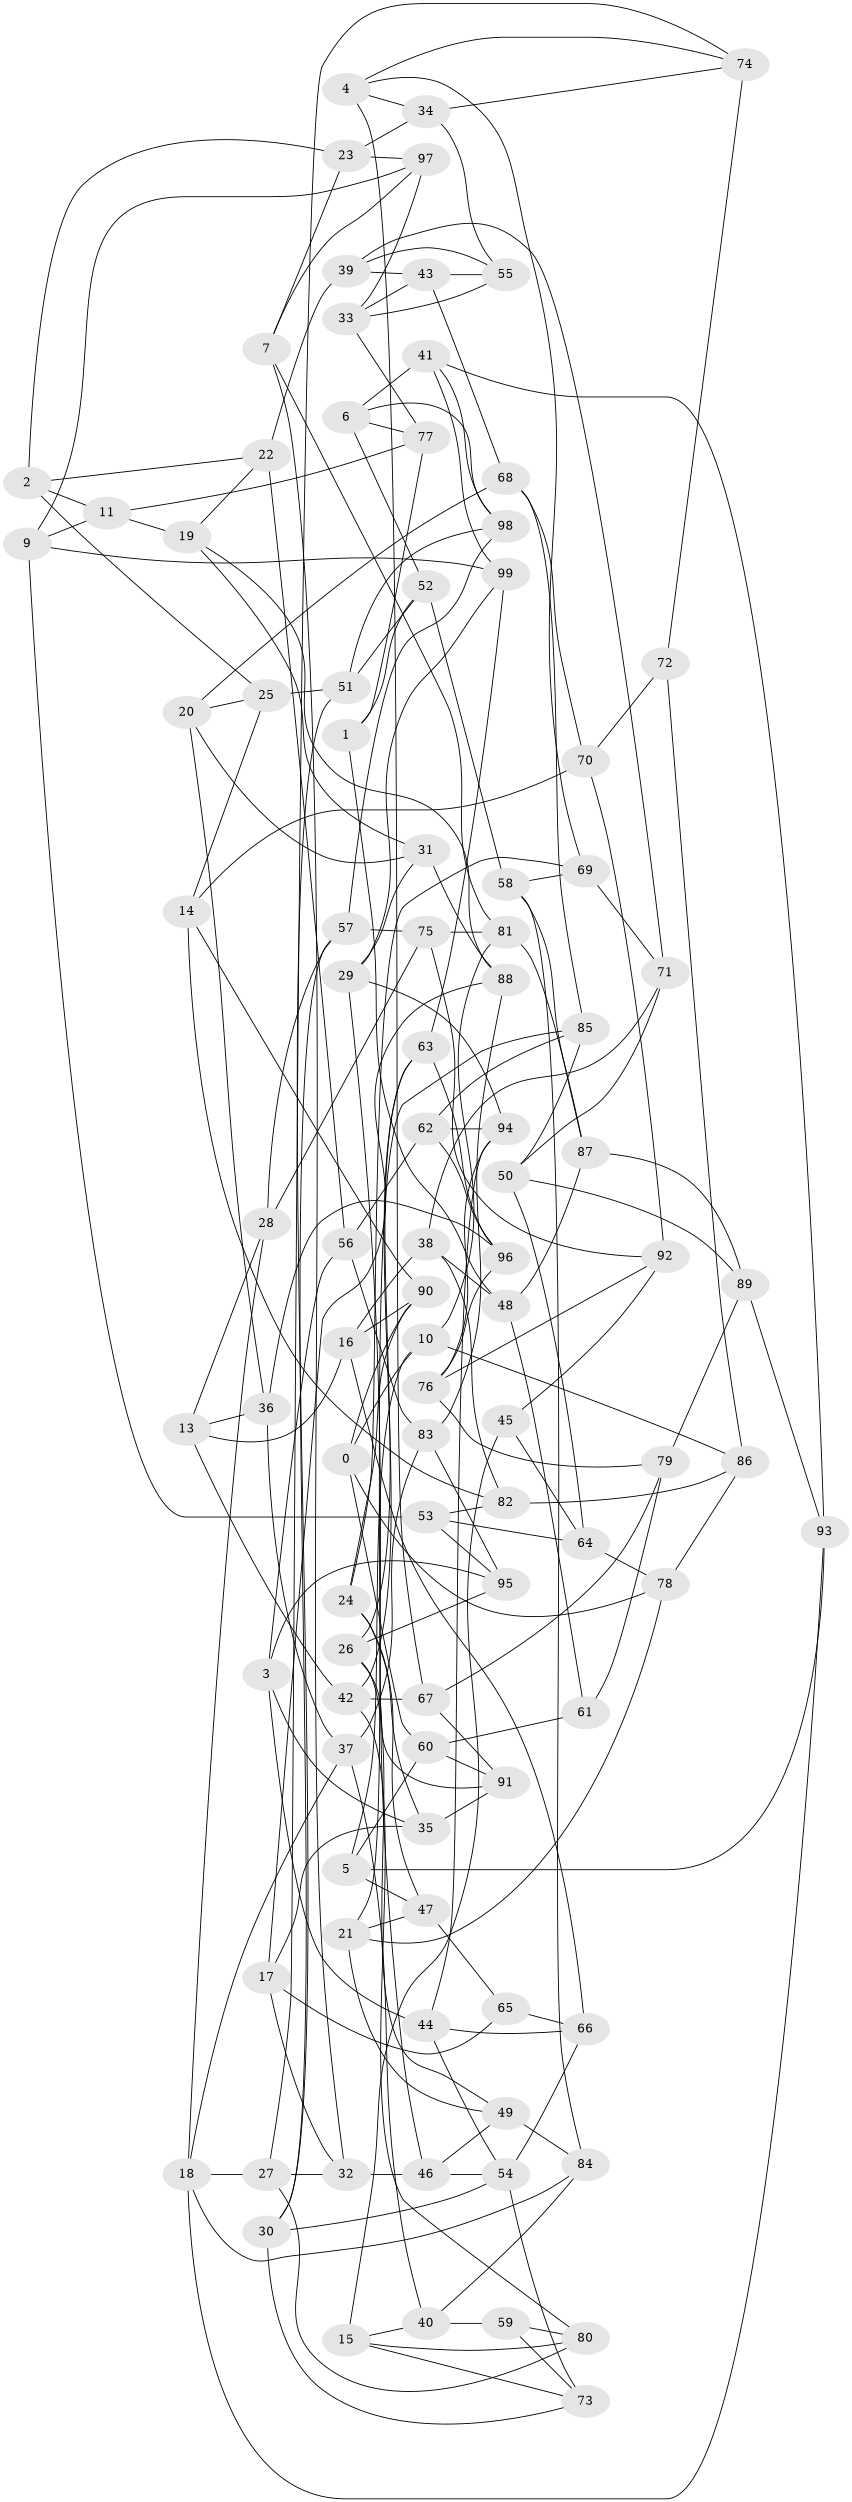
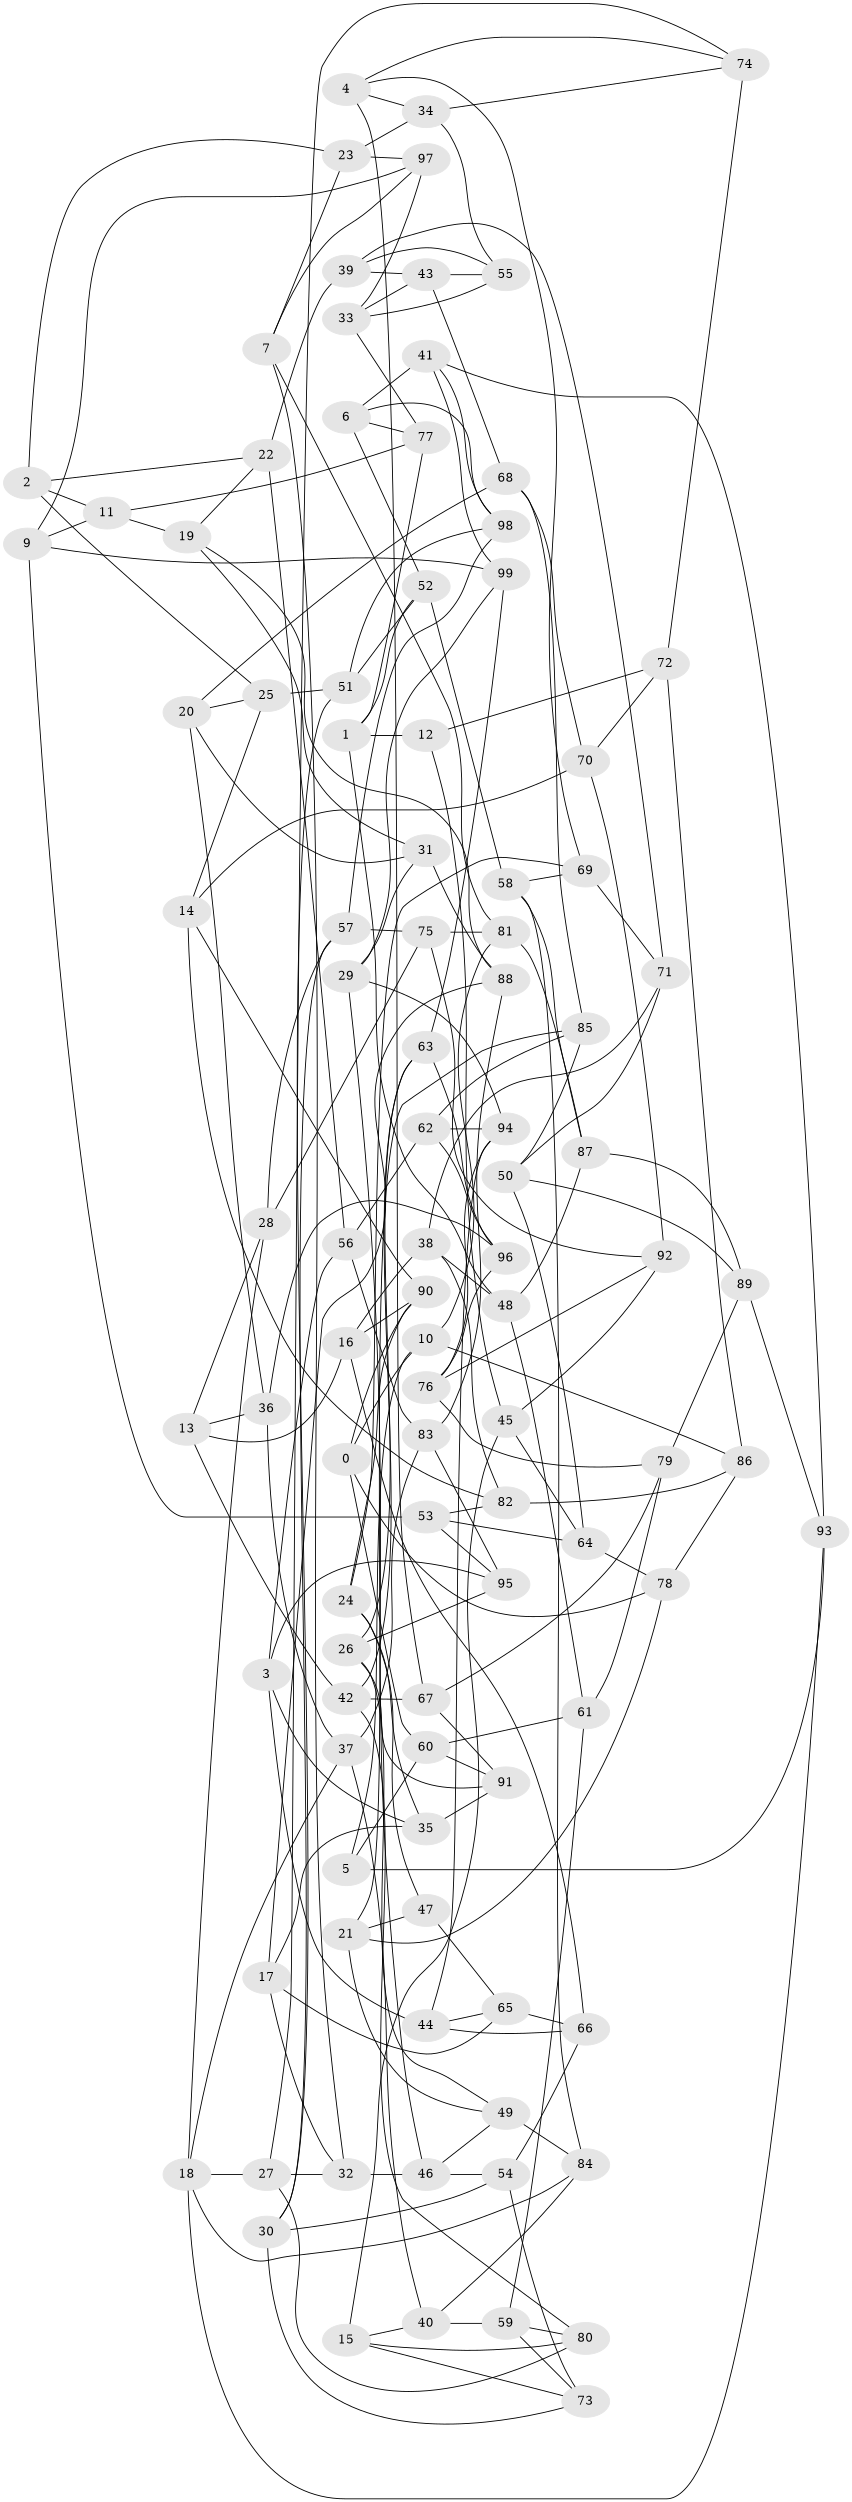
node "12": added
edge "5" -- "47": removed
edge "61" -- "59": added
edge "44" -- "54": now "44" -- "65"
